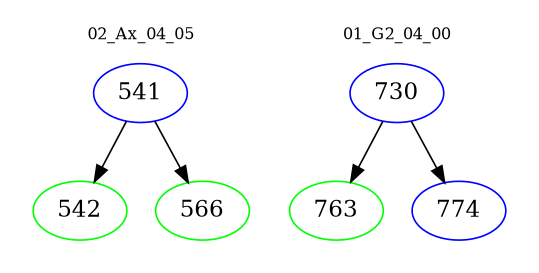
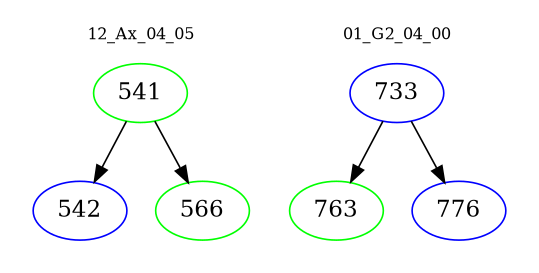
cluster "02_Ax_04_05": label "02_Ax_04_05" -> "12_Ax_04_05"
node "541": color blue -> green
node "730": label "730" -> "733"
node "542": color green -> blue
node "774": label "774" -> "776"
